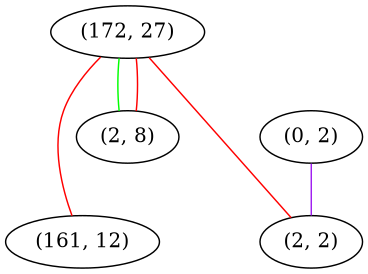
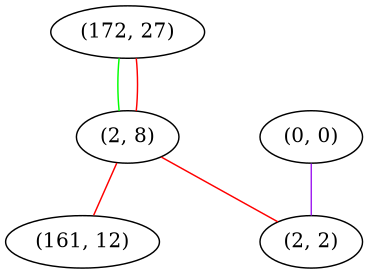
edge "(172, 27)" -- "(161, 12)": now "(2, 8)" -- "(161, 12)"
node "(0, 2)": label "(0, 2)" -> "(0, 0)"
edge "(172, 27)" -- "(2, 2)": now "(2, 8)" -- "(2, 2)"
